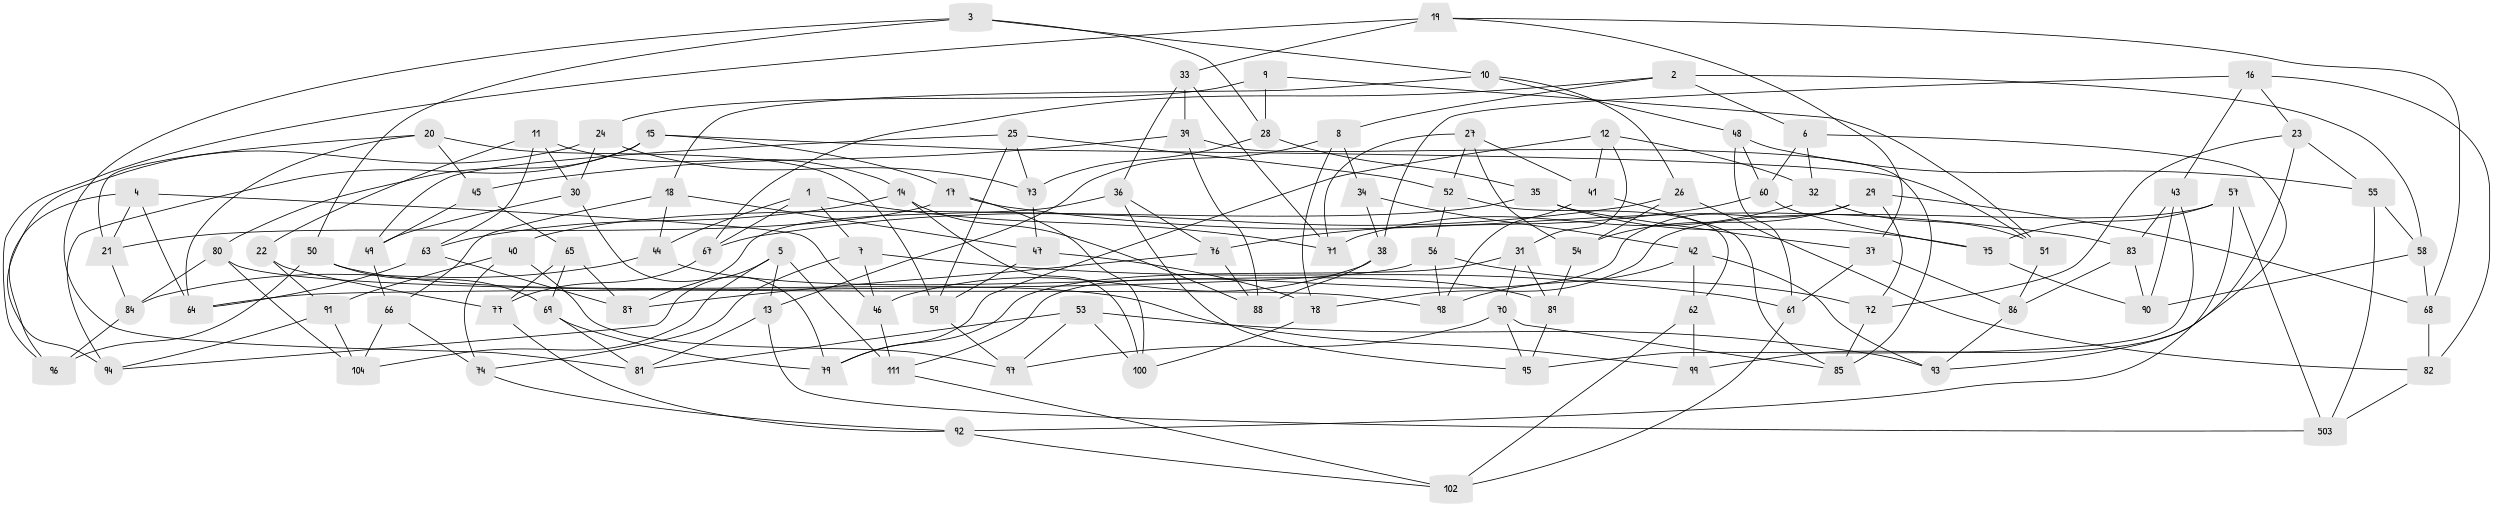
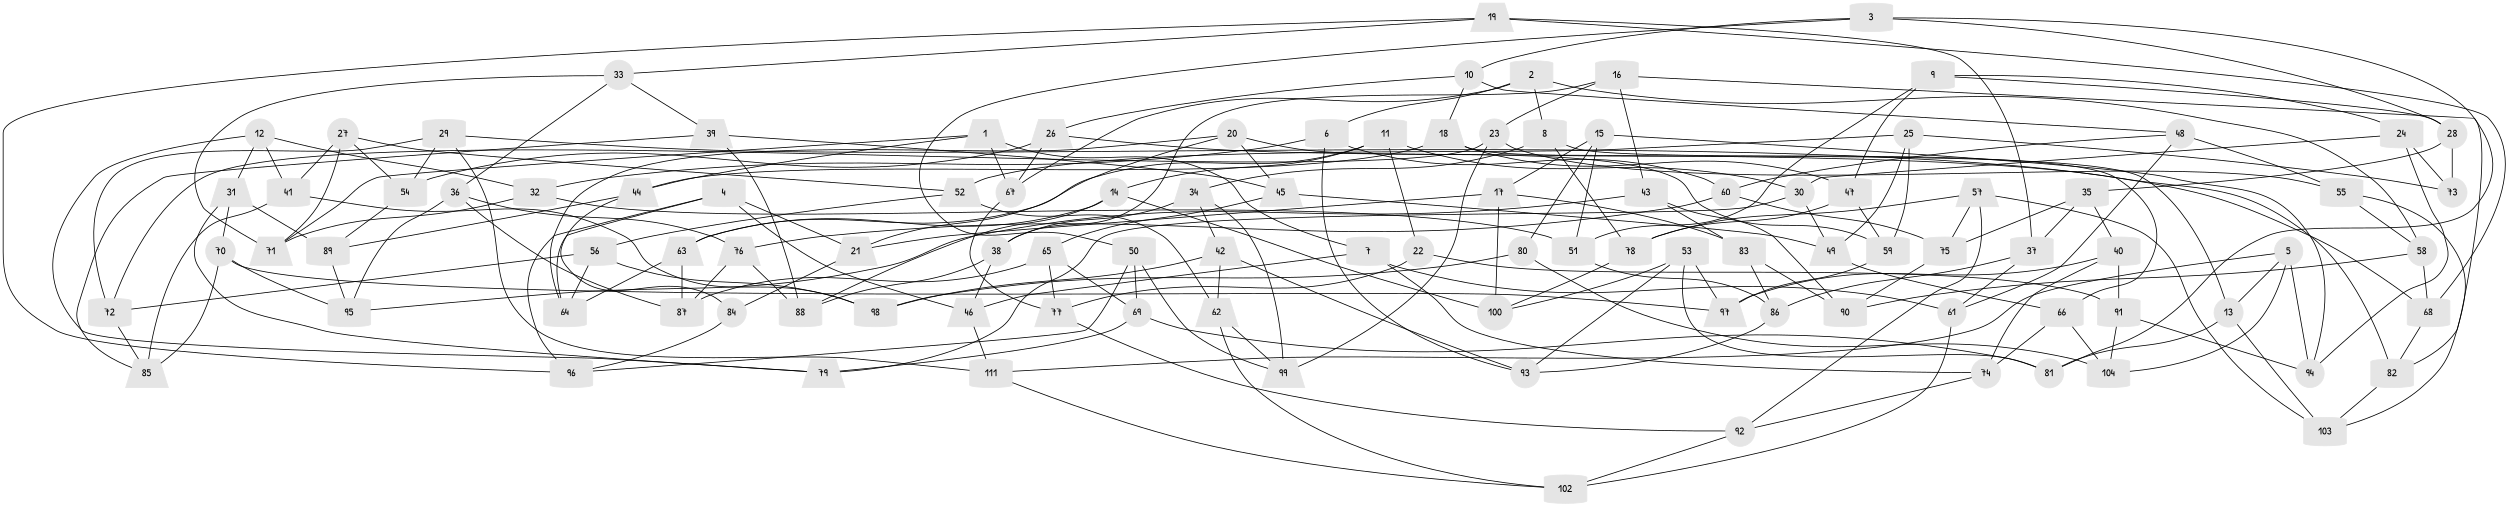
edge "73" -- "47": now "9" -- "47"
edge "34" -- "99": added
edge "80" -- "84": removed
node "503": label "503" -> "103"
